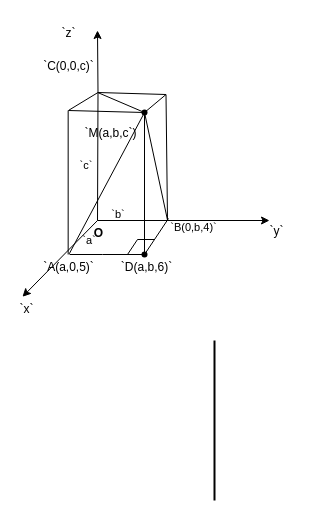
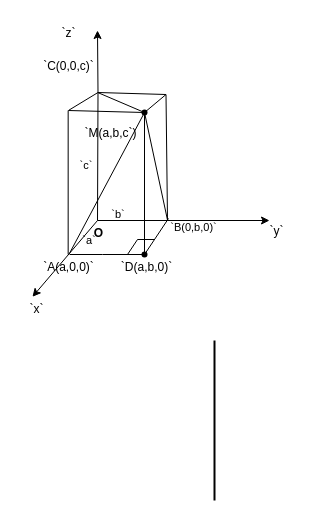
node "`B(0,b,4)`": label "`B(0,b,4)`" -> "`B(0,b,0)`"
node "`A(a,0,5)`": label "`A(a,0,5)`" -> "`A(a,0,0)`"
node "`D(a,b,6)`": label "`D(a,b,6)`" -> "`D(a,b,0)`"
node "`x`": moved (27, 310) -> (37, 310)
